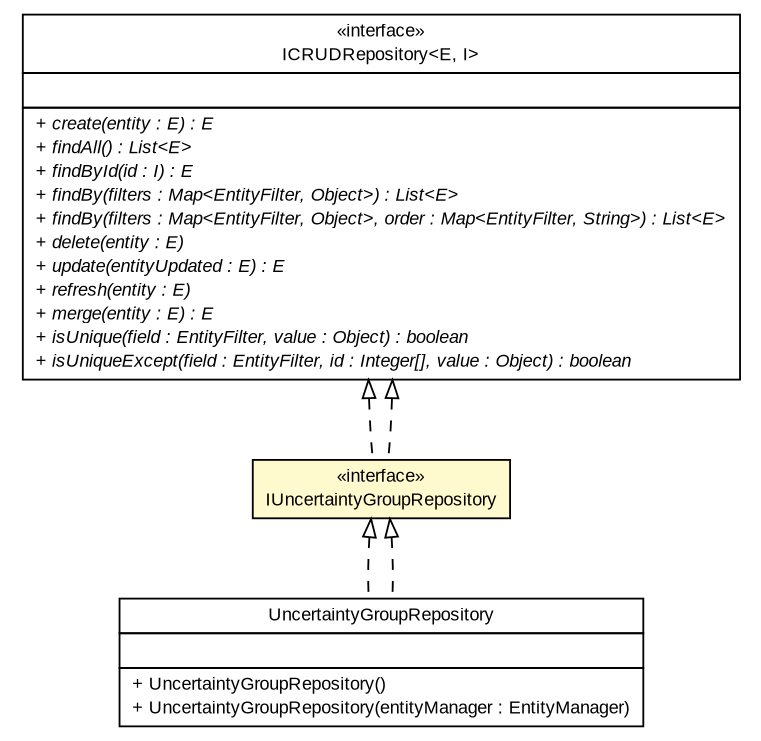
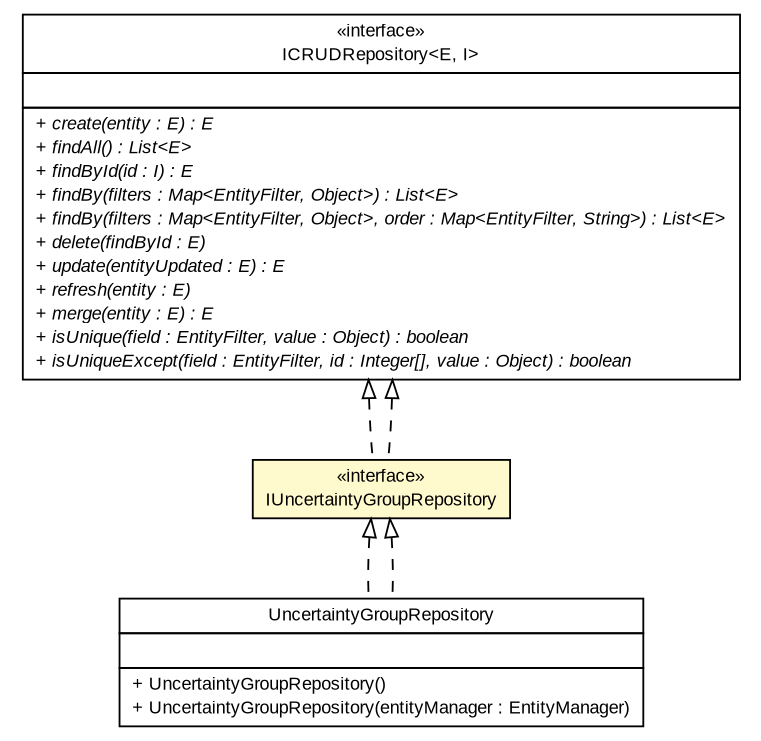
node "ICRUDRepository<E, I>": text "+ delete(entity : E)" -> "+ delete(findById : E)"
